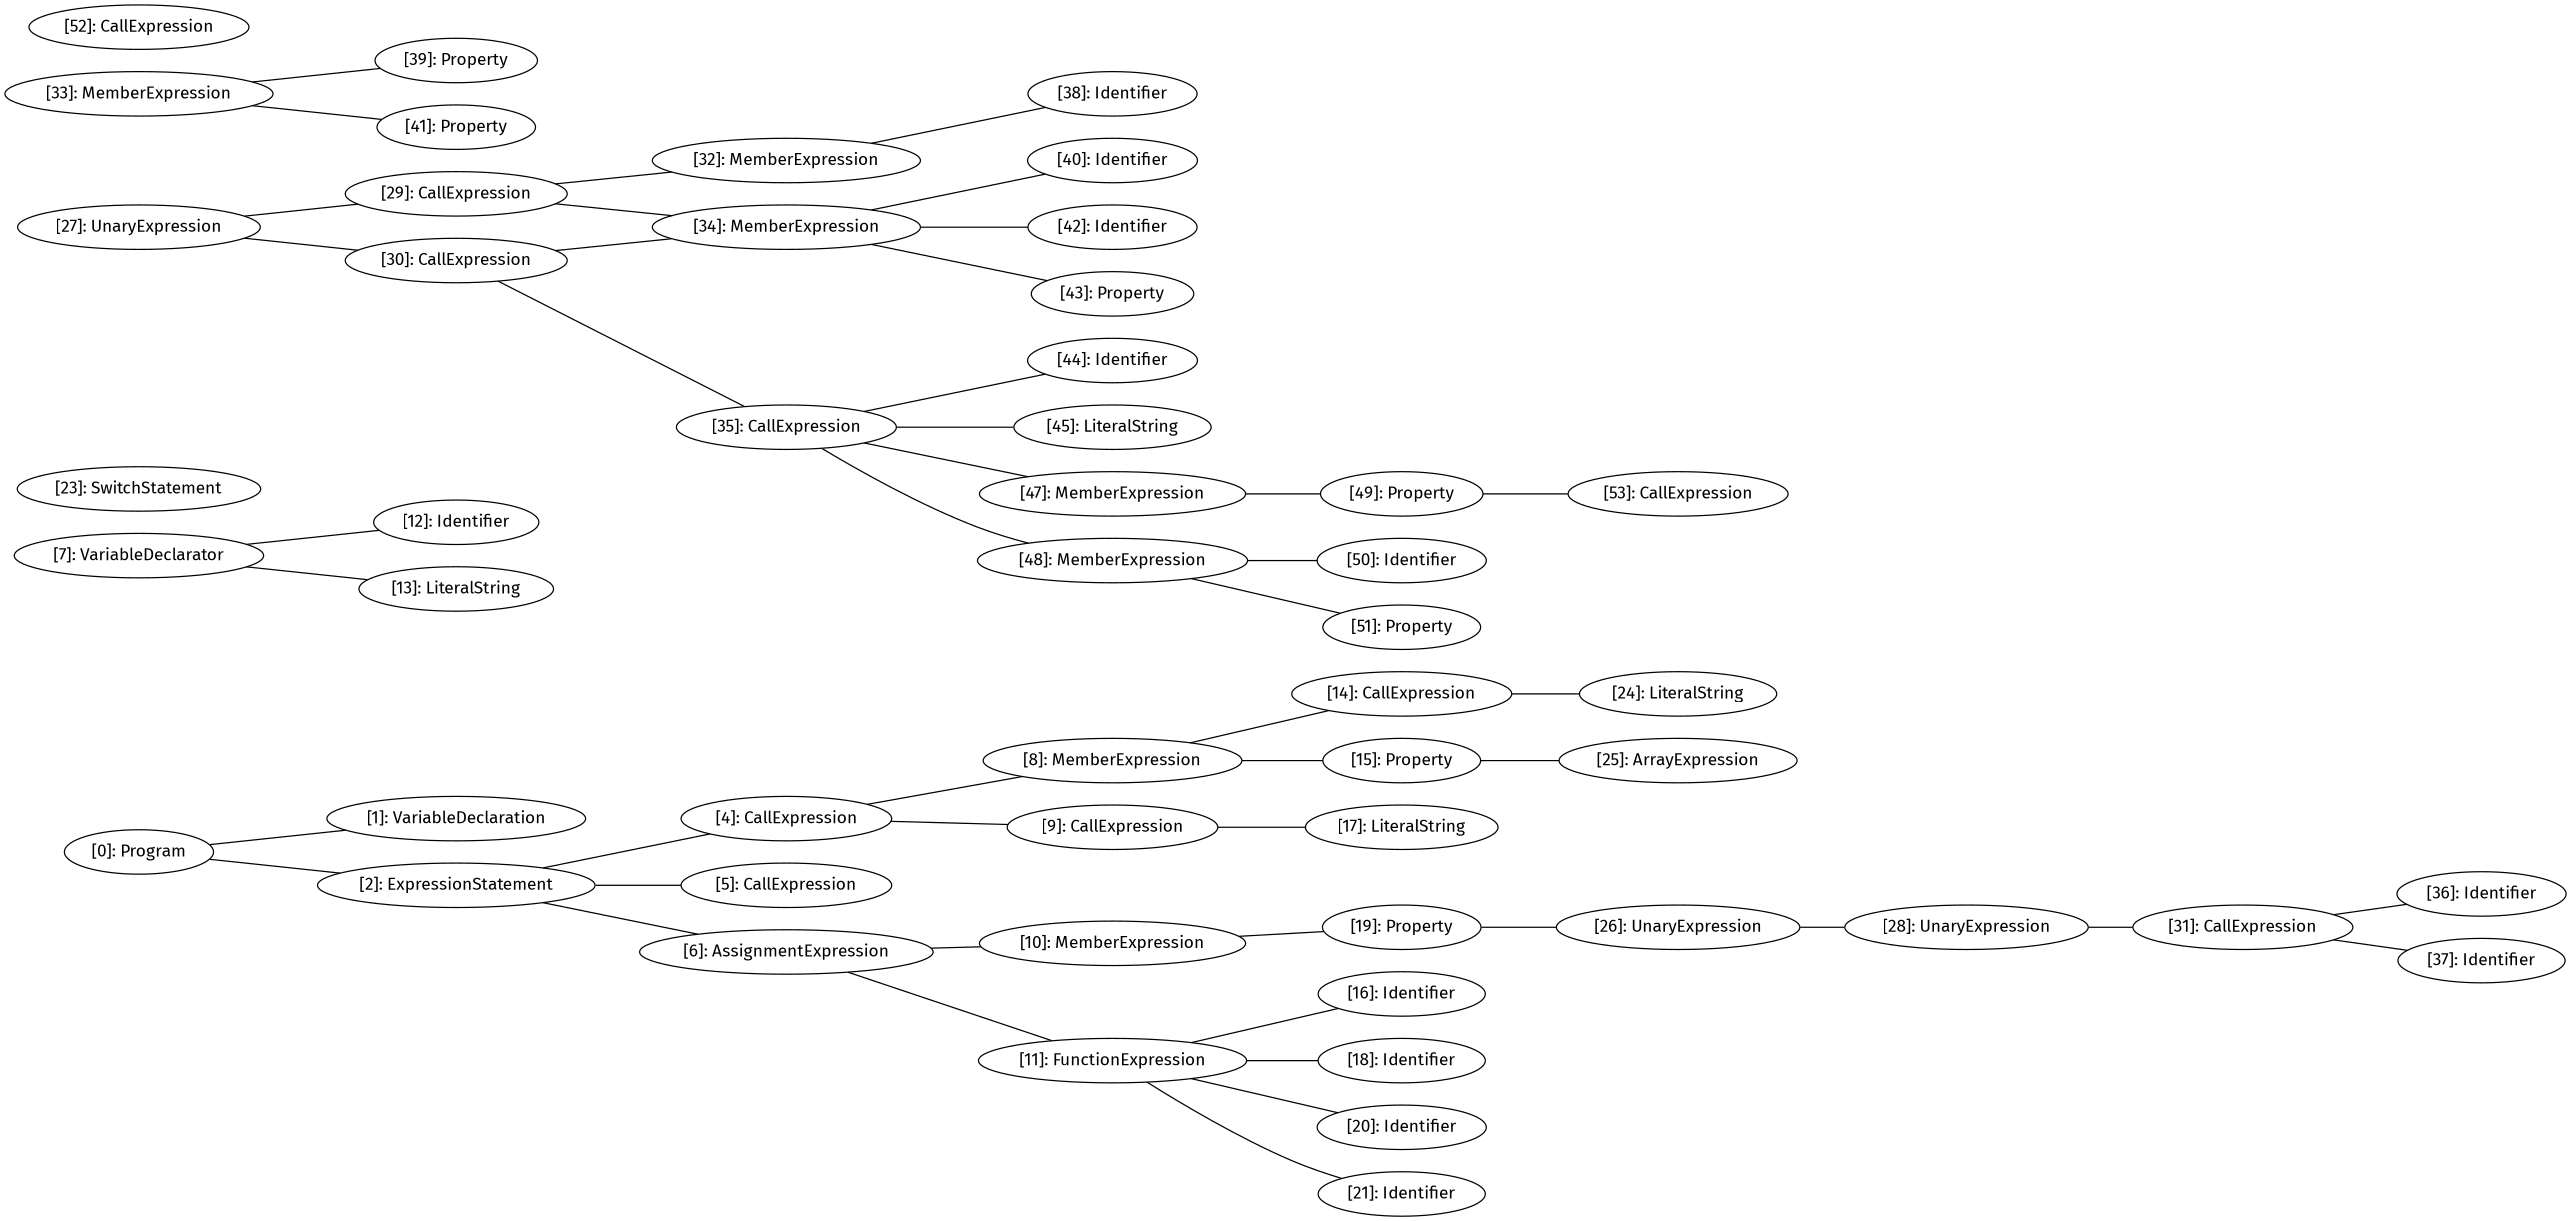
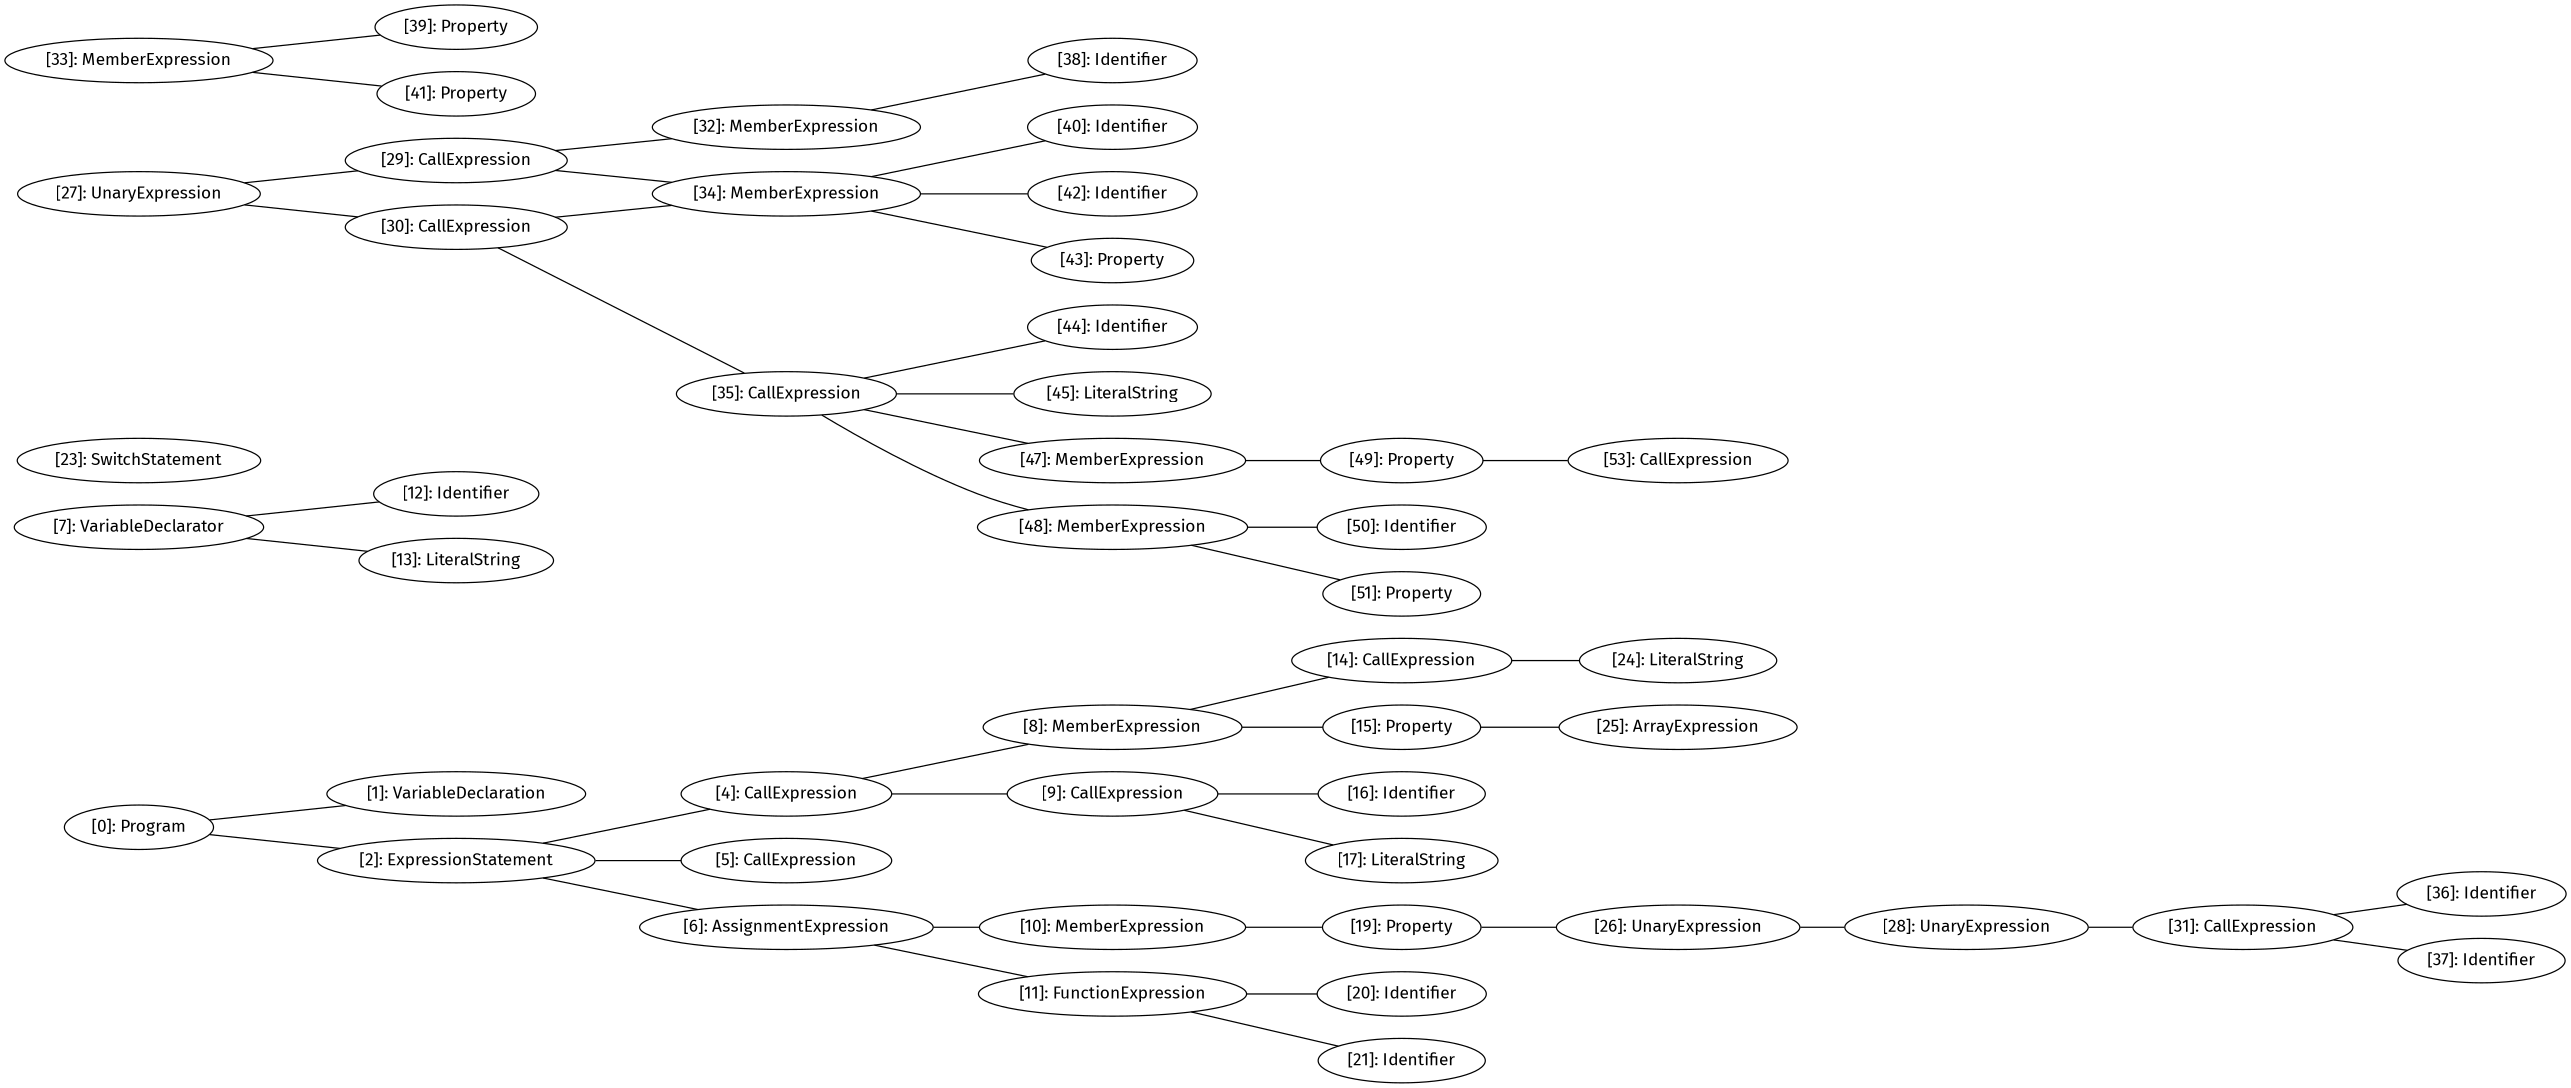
node "[52]: CallExpression": removed
edge "[16]: Identifier" -- "[11]: FunctionExpression": now "[16]: Identifier" -- "[9]: CallExpression"
node "[18]: Identifier": removed
